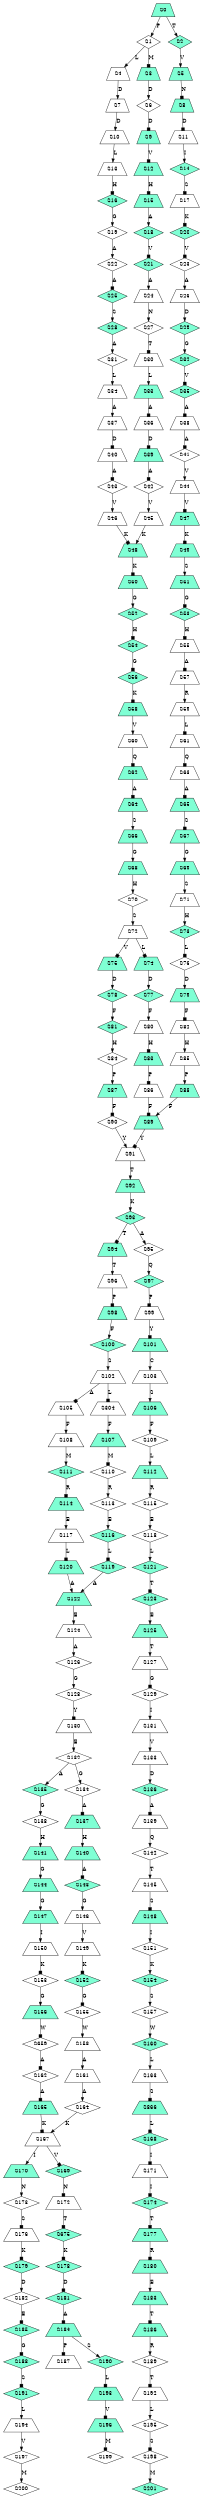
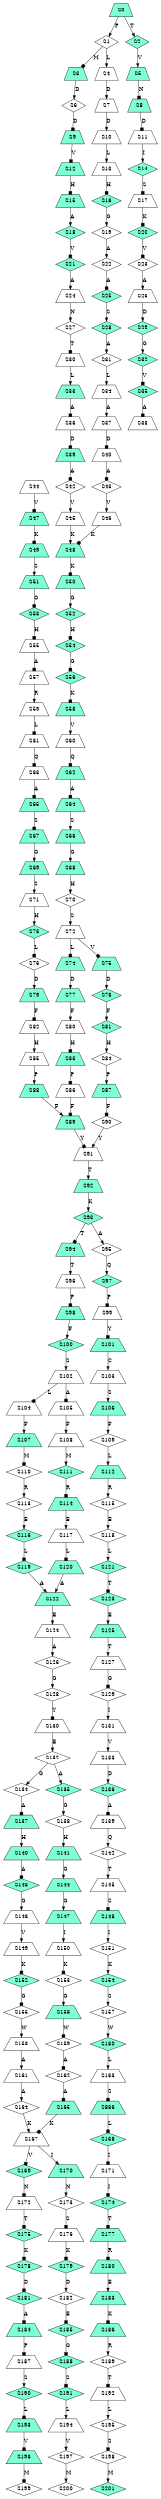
node "S41": removed
node "S77": shape diamond -> trapezium
node "S304": label "S304" -> "S104"
node "S659": label "S659" -> "S159"
node "S675": label "S675" -> "S175"
edge "S183" -> "S186": label "T" -> "K"
edge "S184" -> "S190": now "S187" -> "S190"
